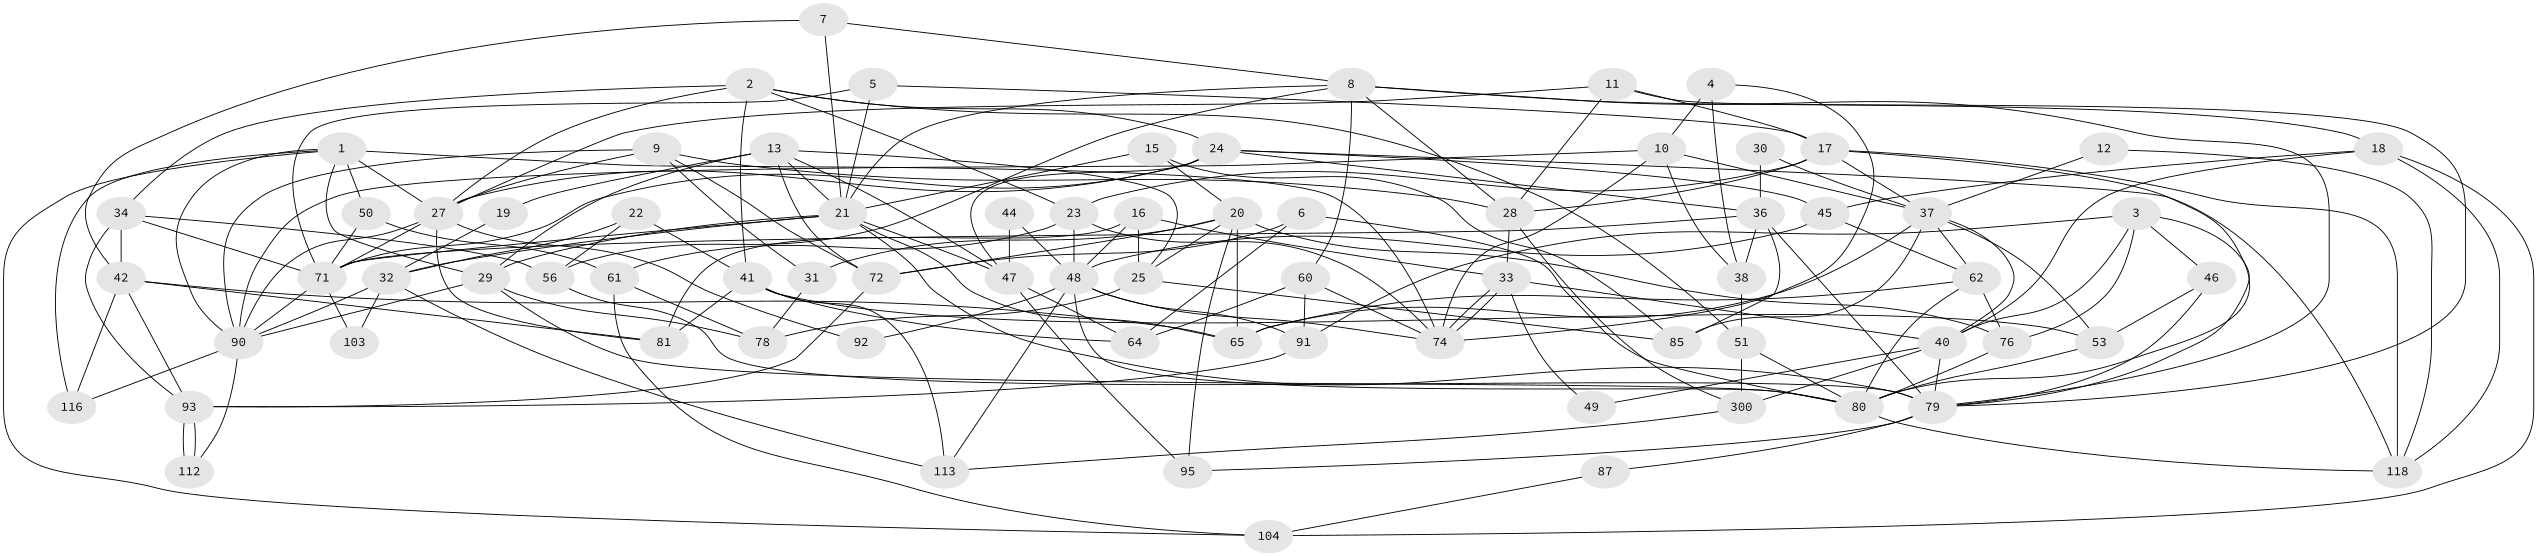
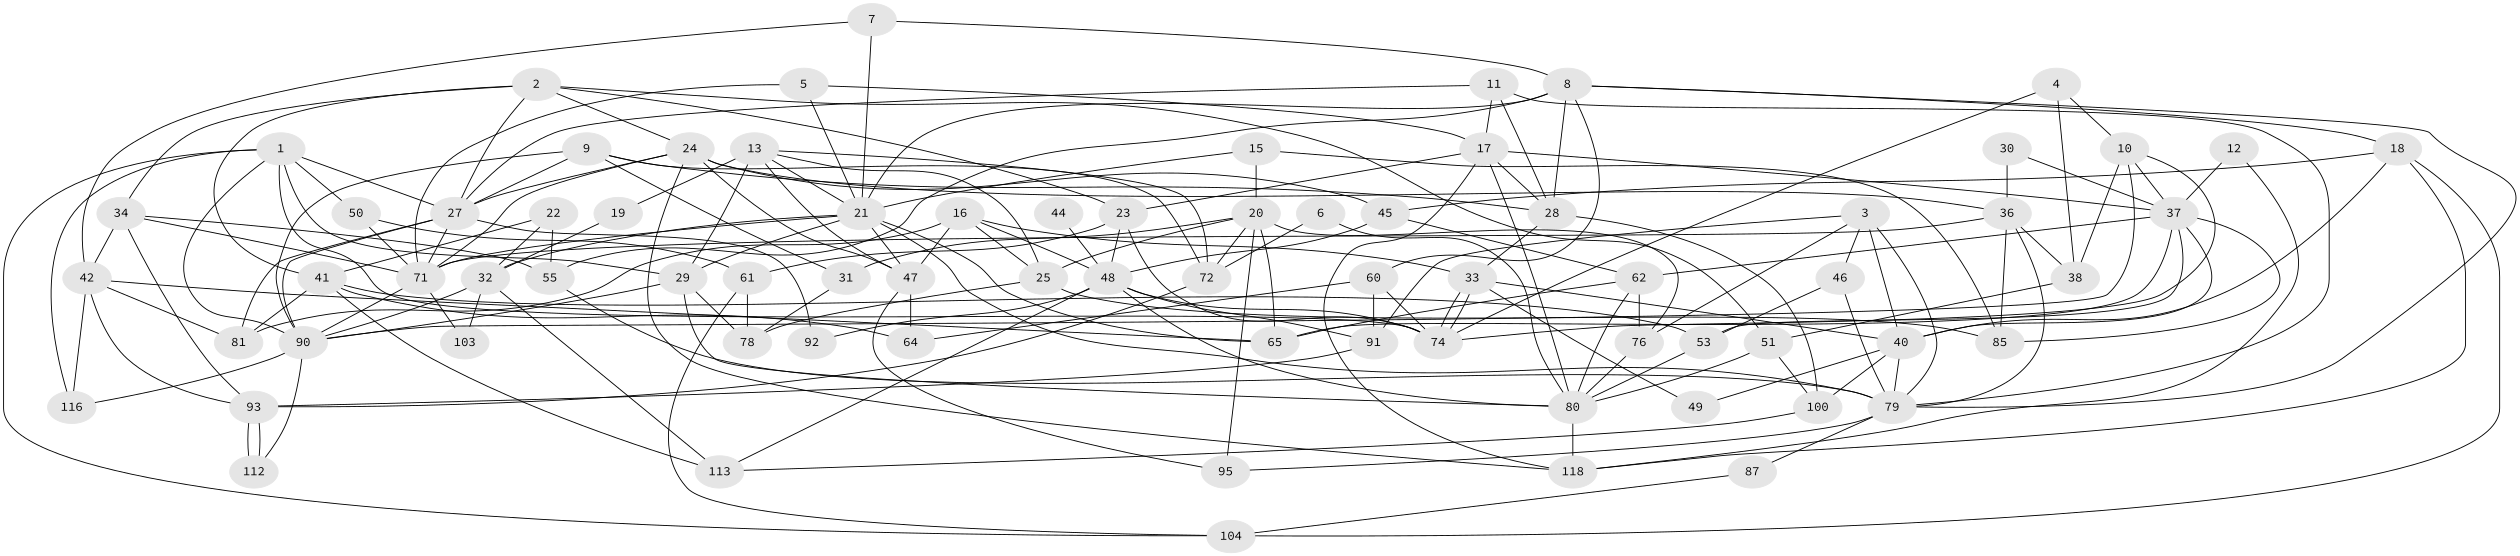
edge "44" -- "47": now "16" -- "47"
edge "6" -- "64": removed
node "56": label "56" -> "55"
node "300": label "300" -> "100"
